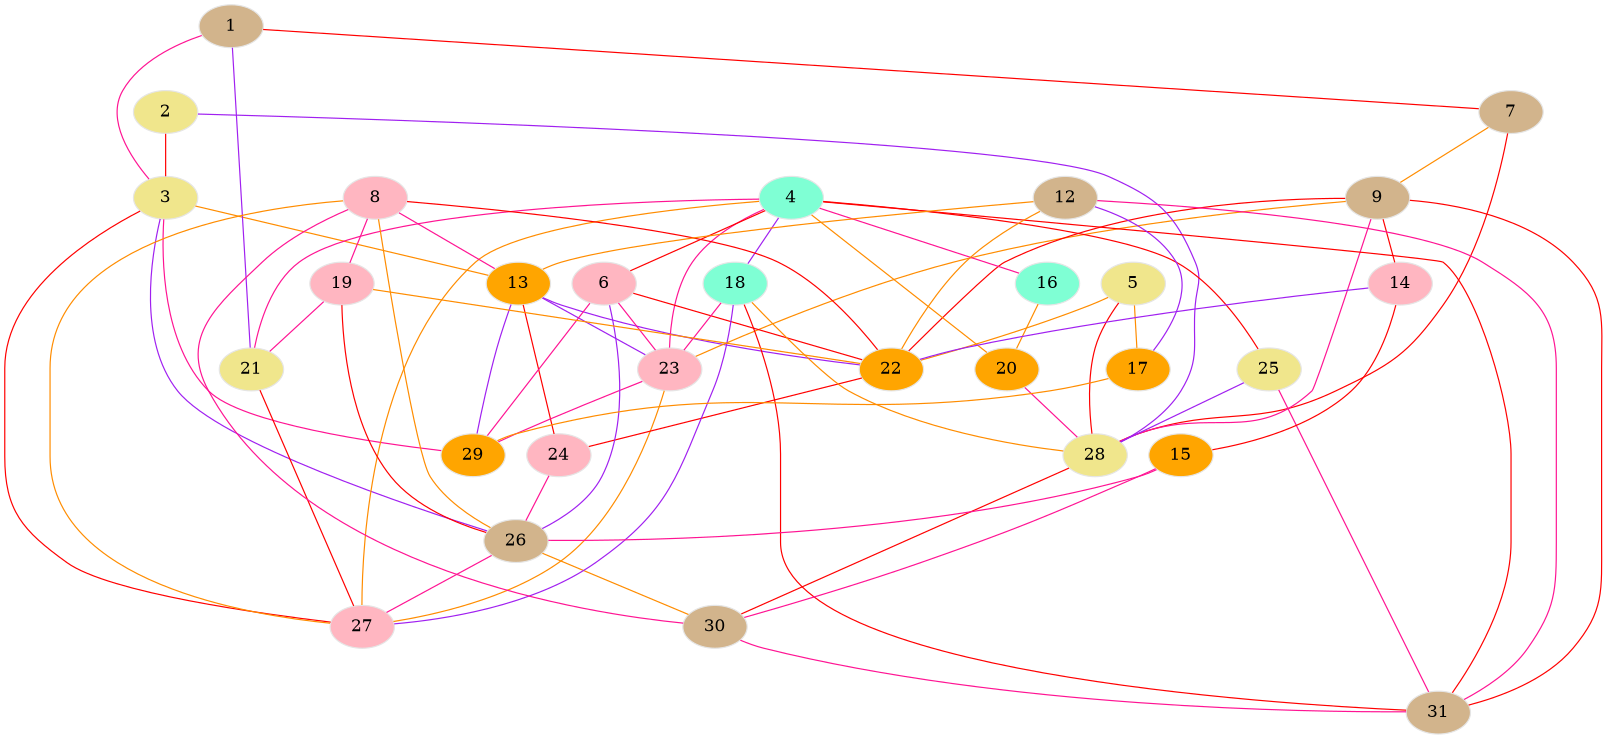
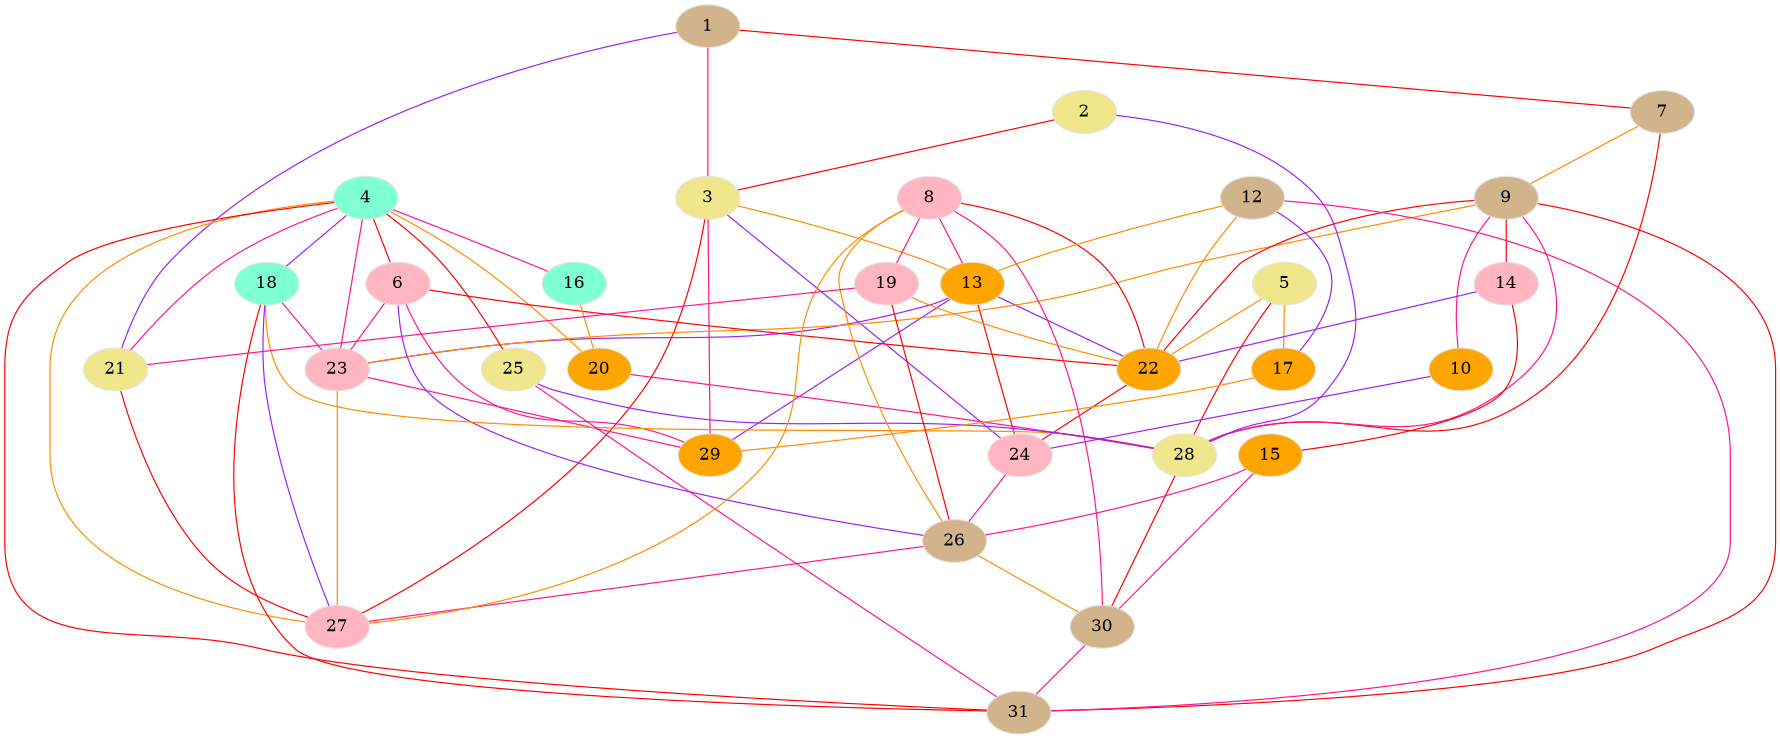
node "10": added
edge "3" -- "26": now "3" -- "24"
